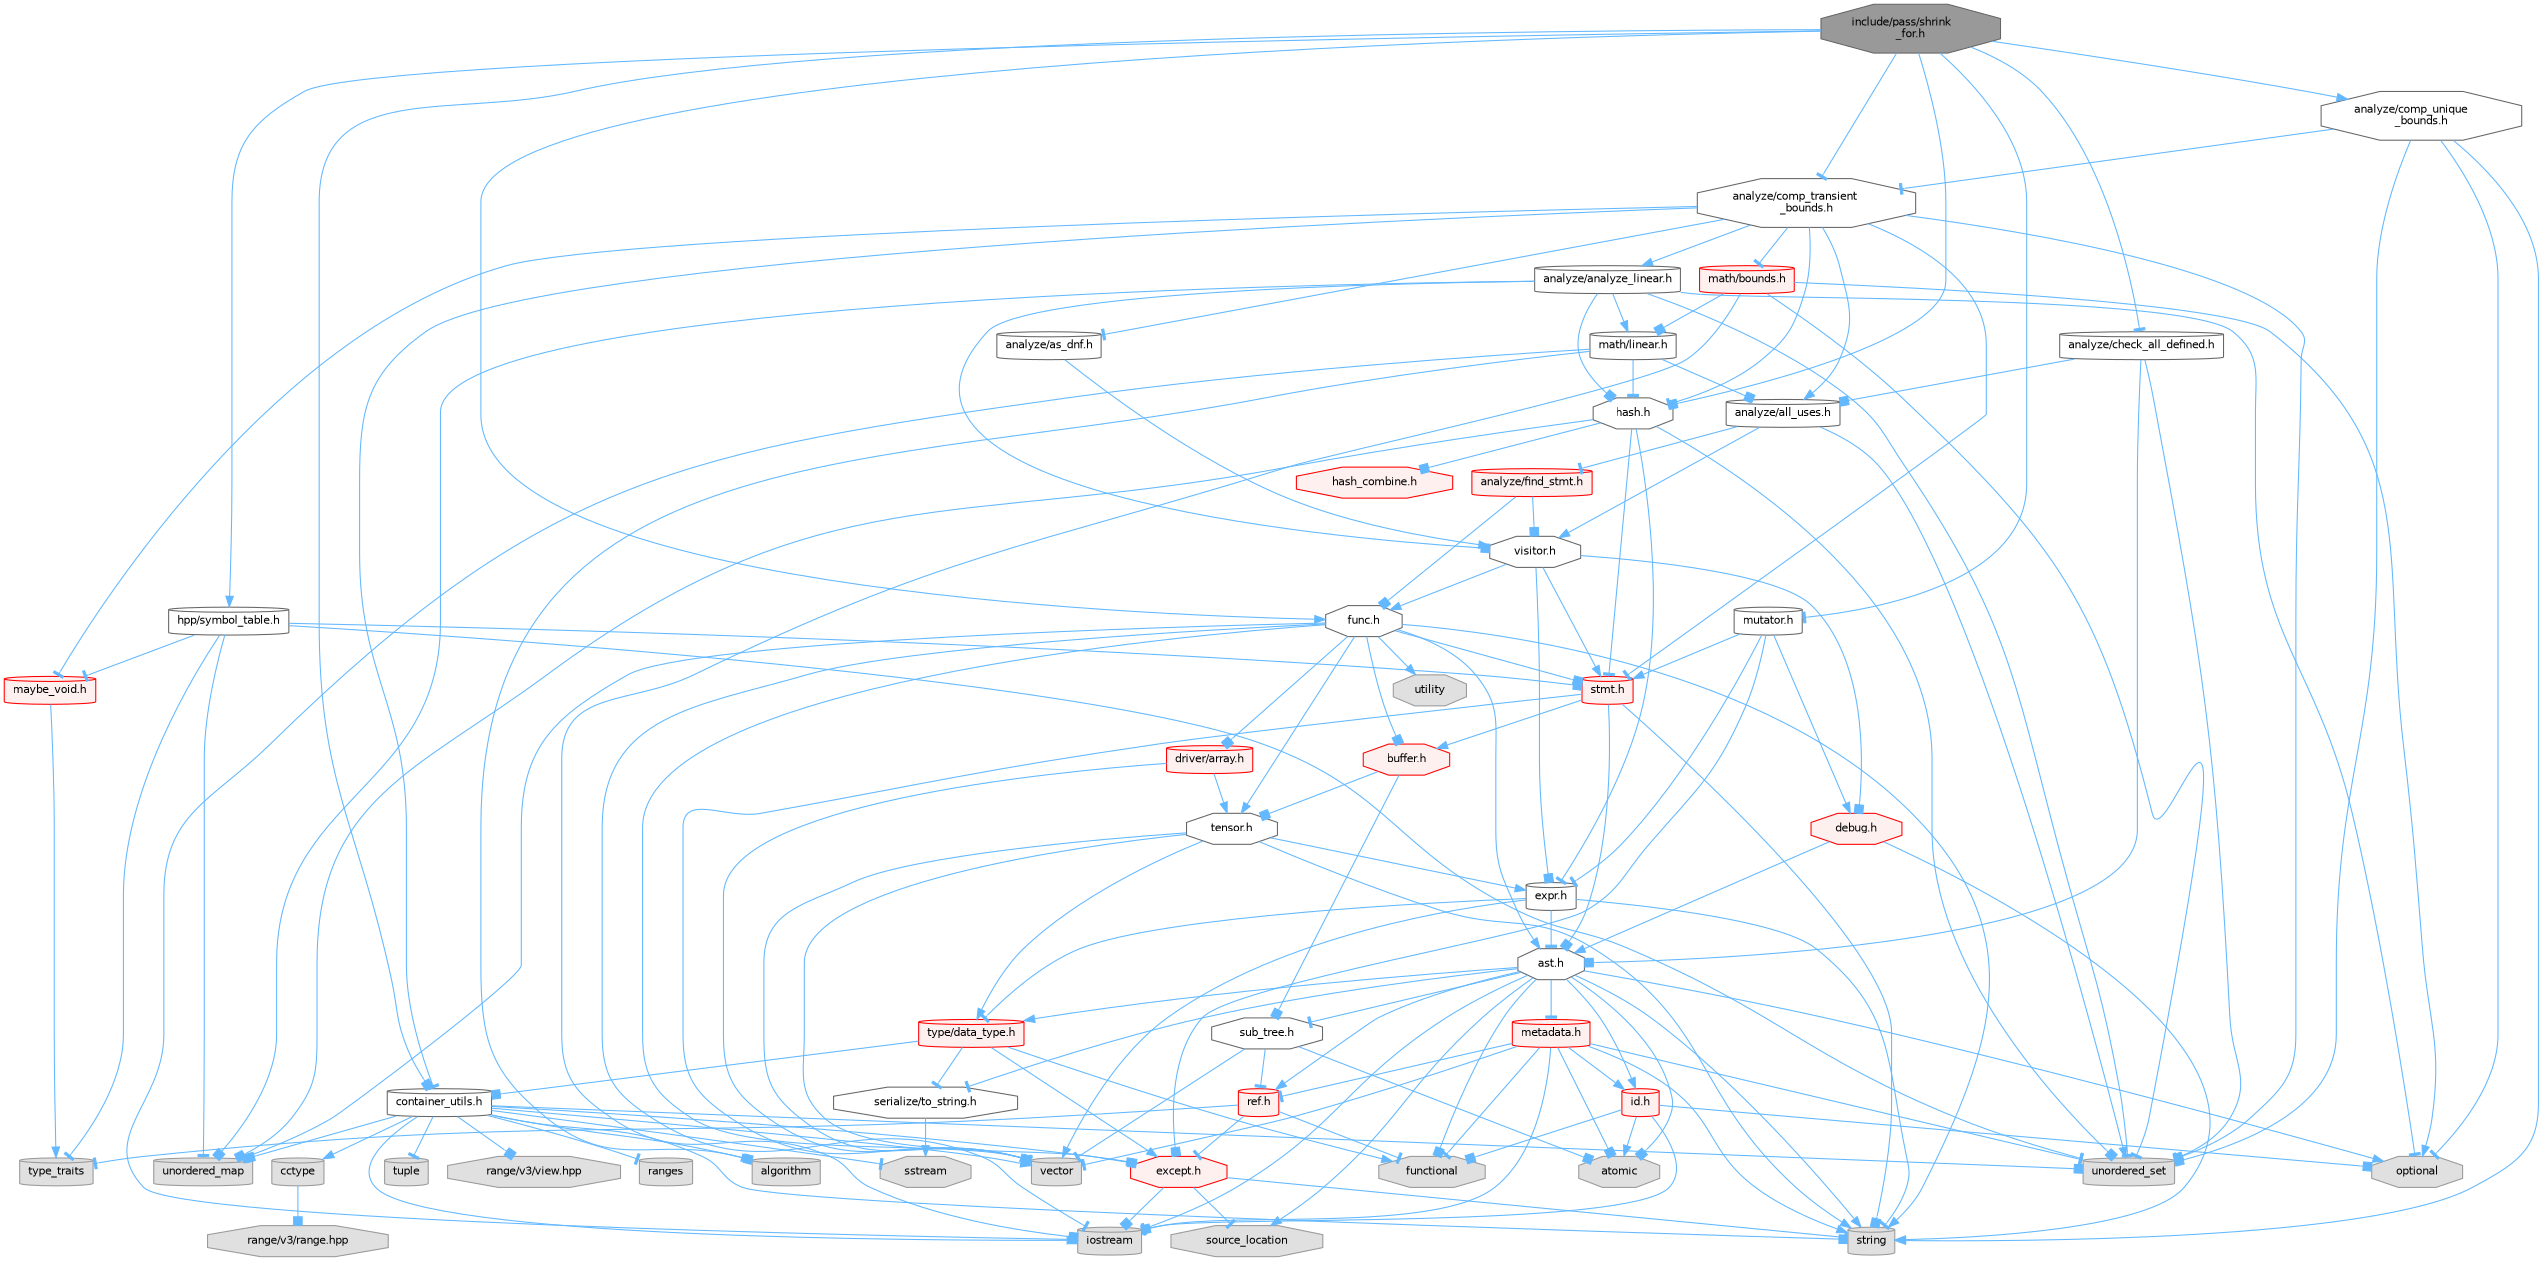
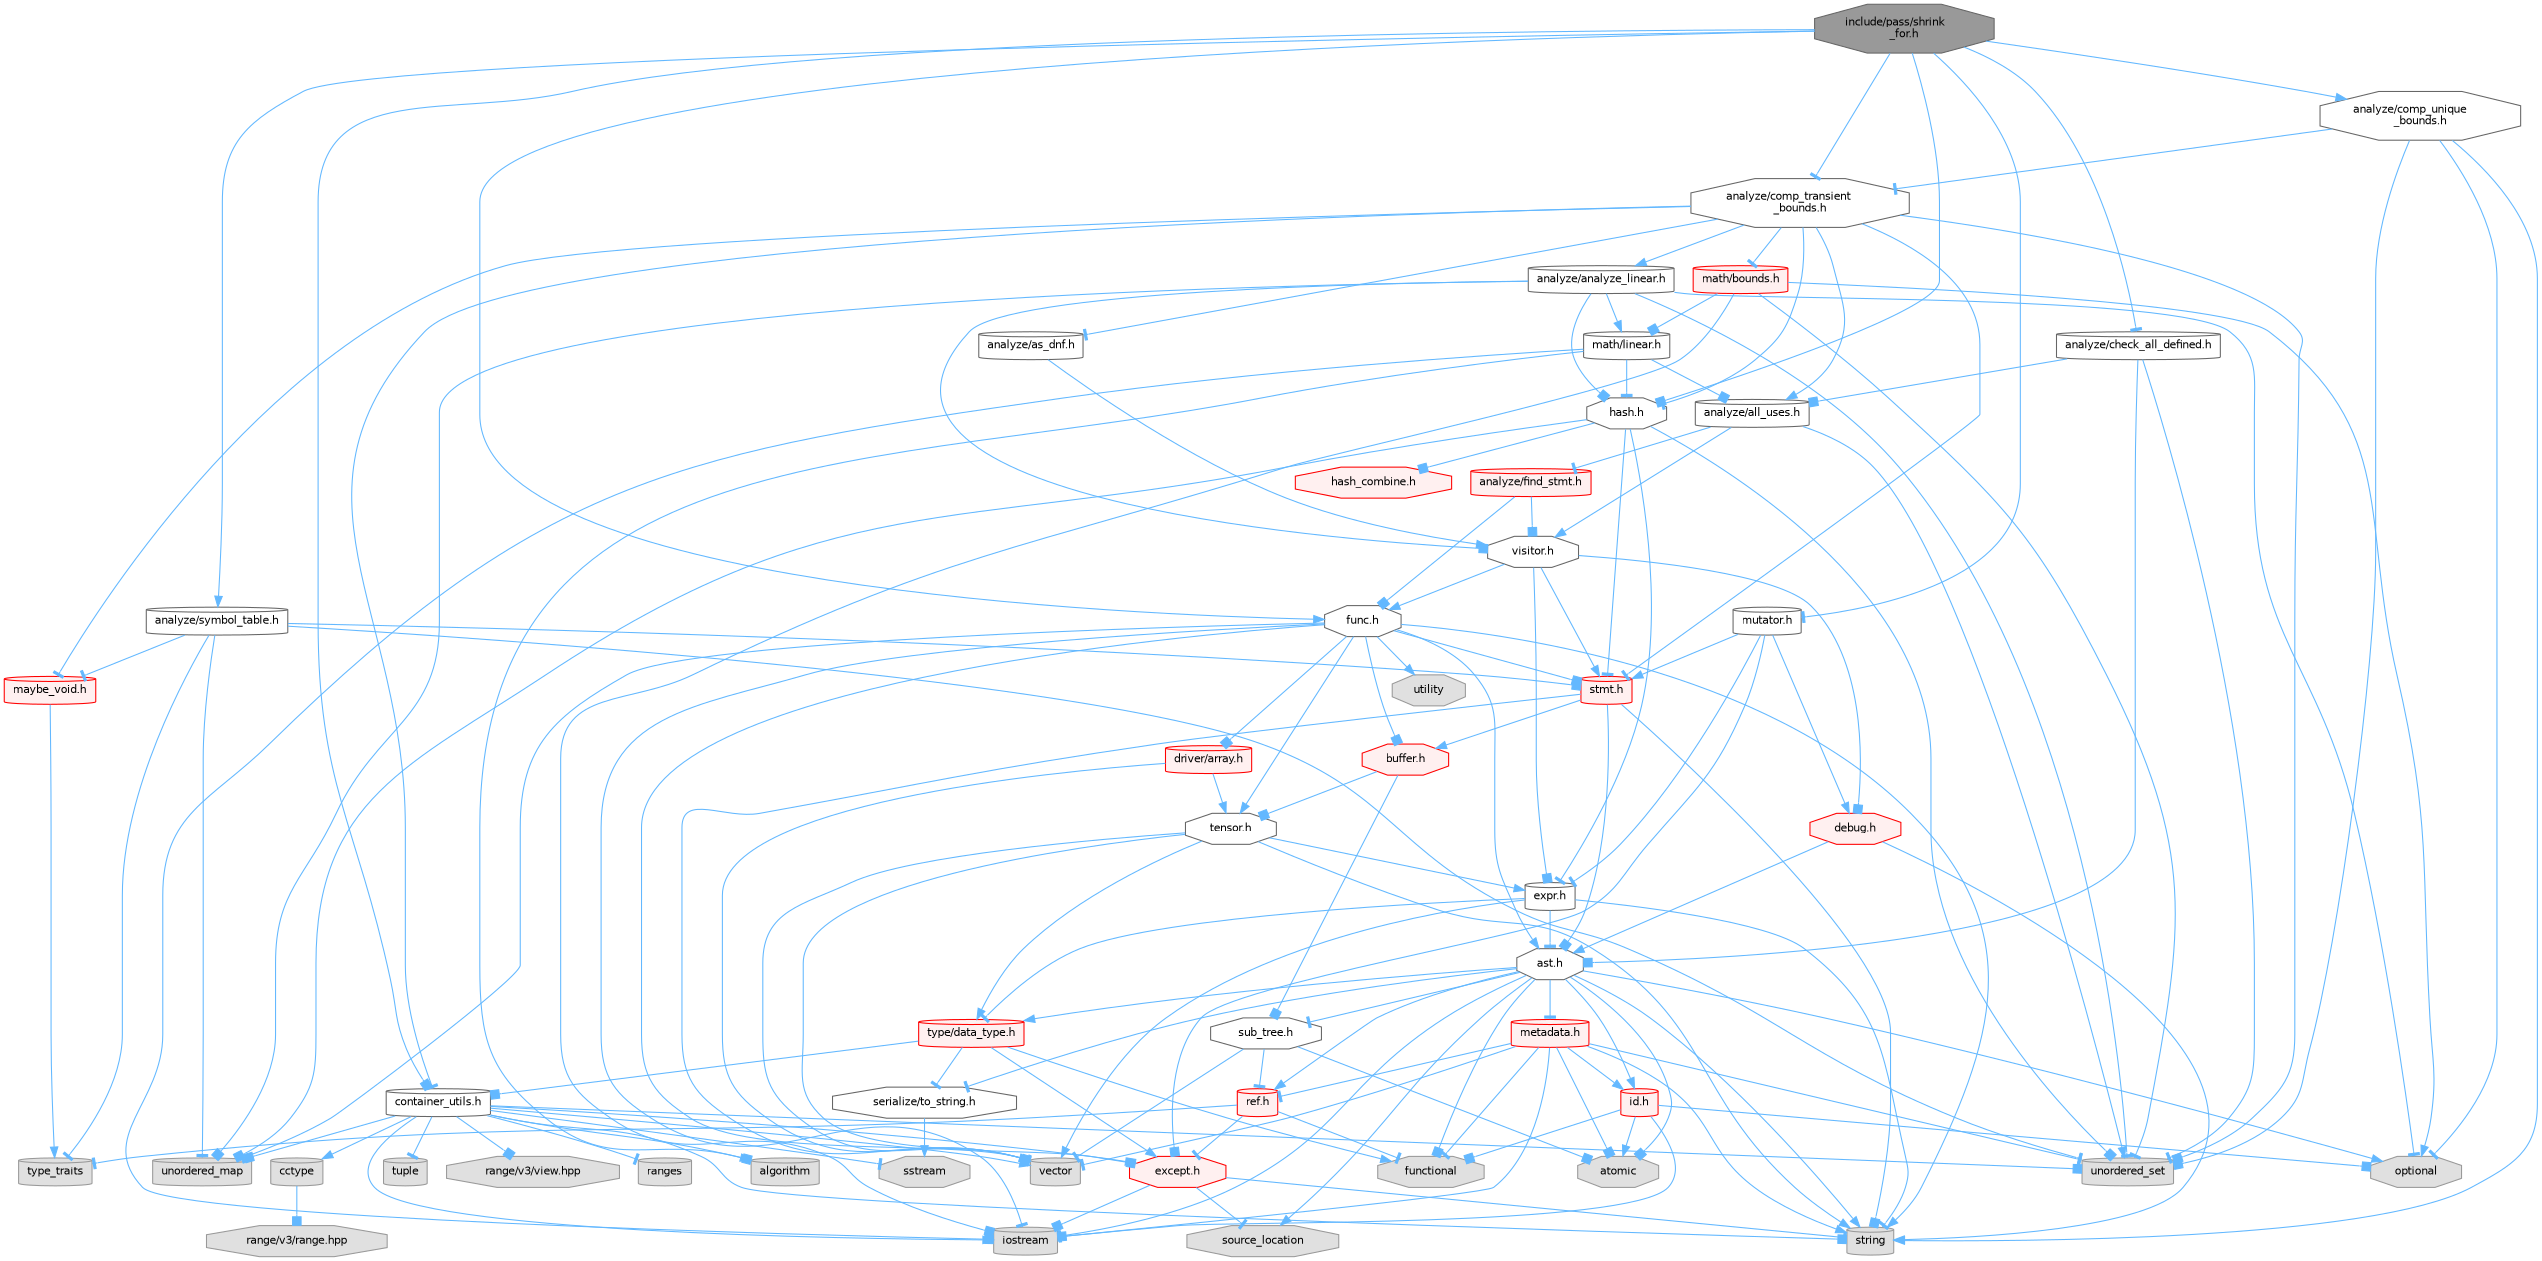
node "hpp/symbol_table.h": label "hpp/symbol_table.h" -> "analyze/symbol_table.h"
